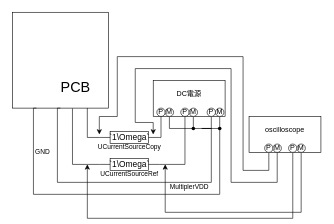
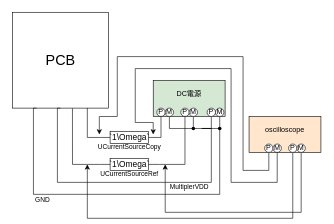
node "PCB": moved (75, 87) -> (60, 60)
node "DC電源": fillcolor #ffffff -> #d5e8d4
node "oscilloscope": fillcolor #ffffff -> #ffe6cc
node "GND": moved (42, 152) -> (42, 200)
